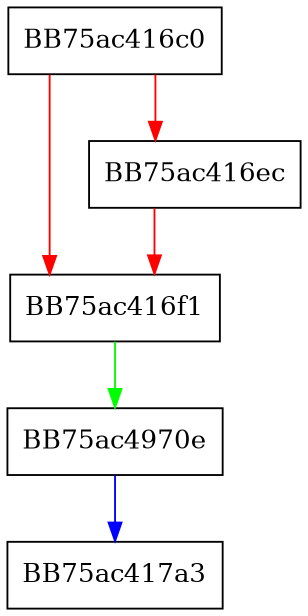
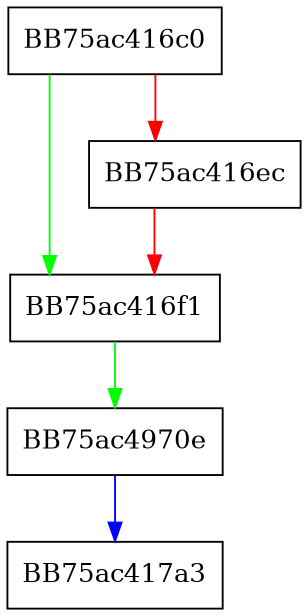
edge "BB75ac416c0" -> "BB75ac416f1": color red -> green
